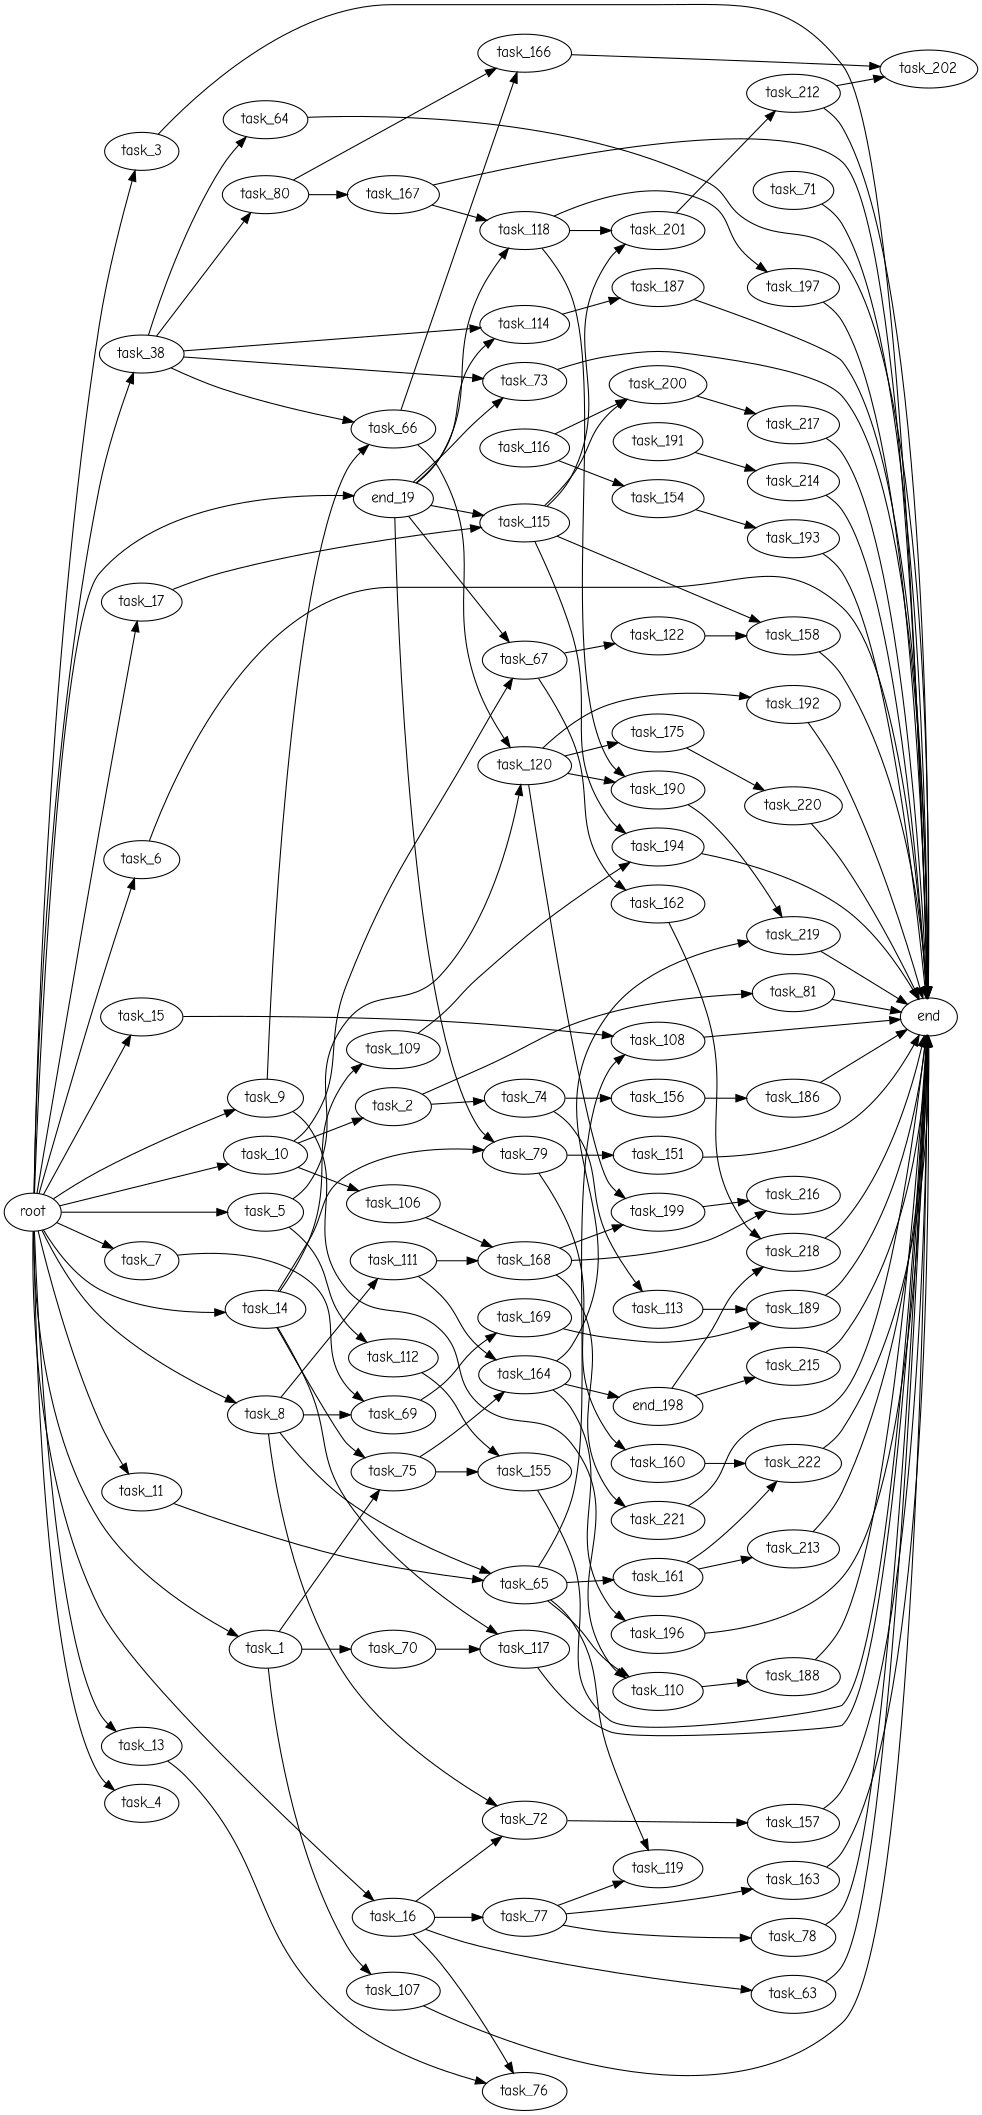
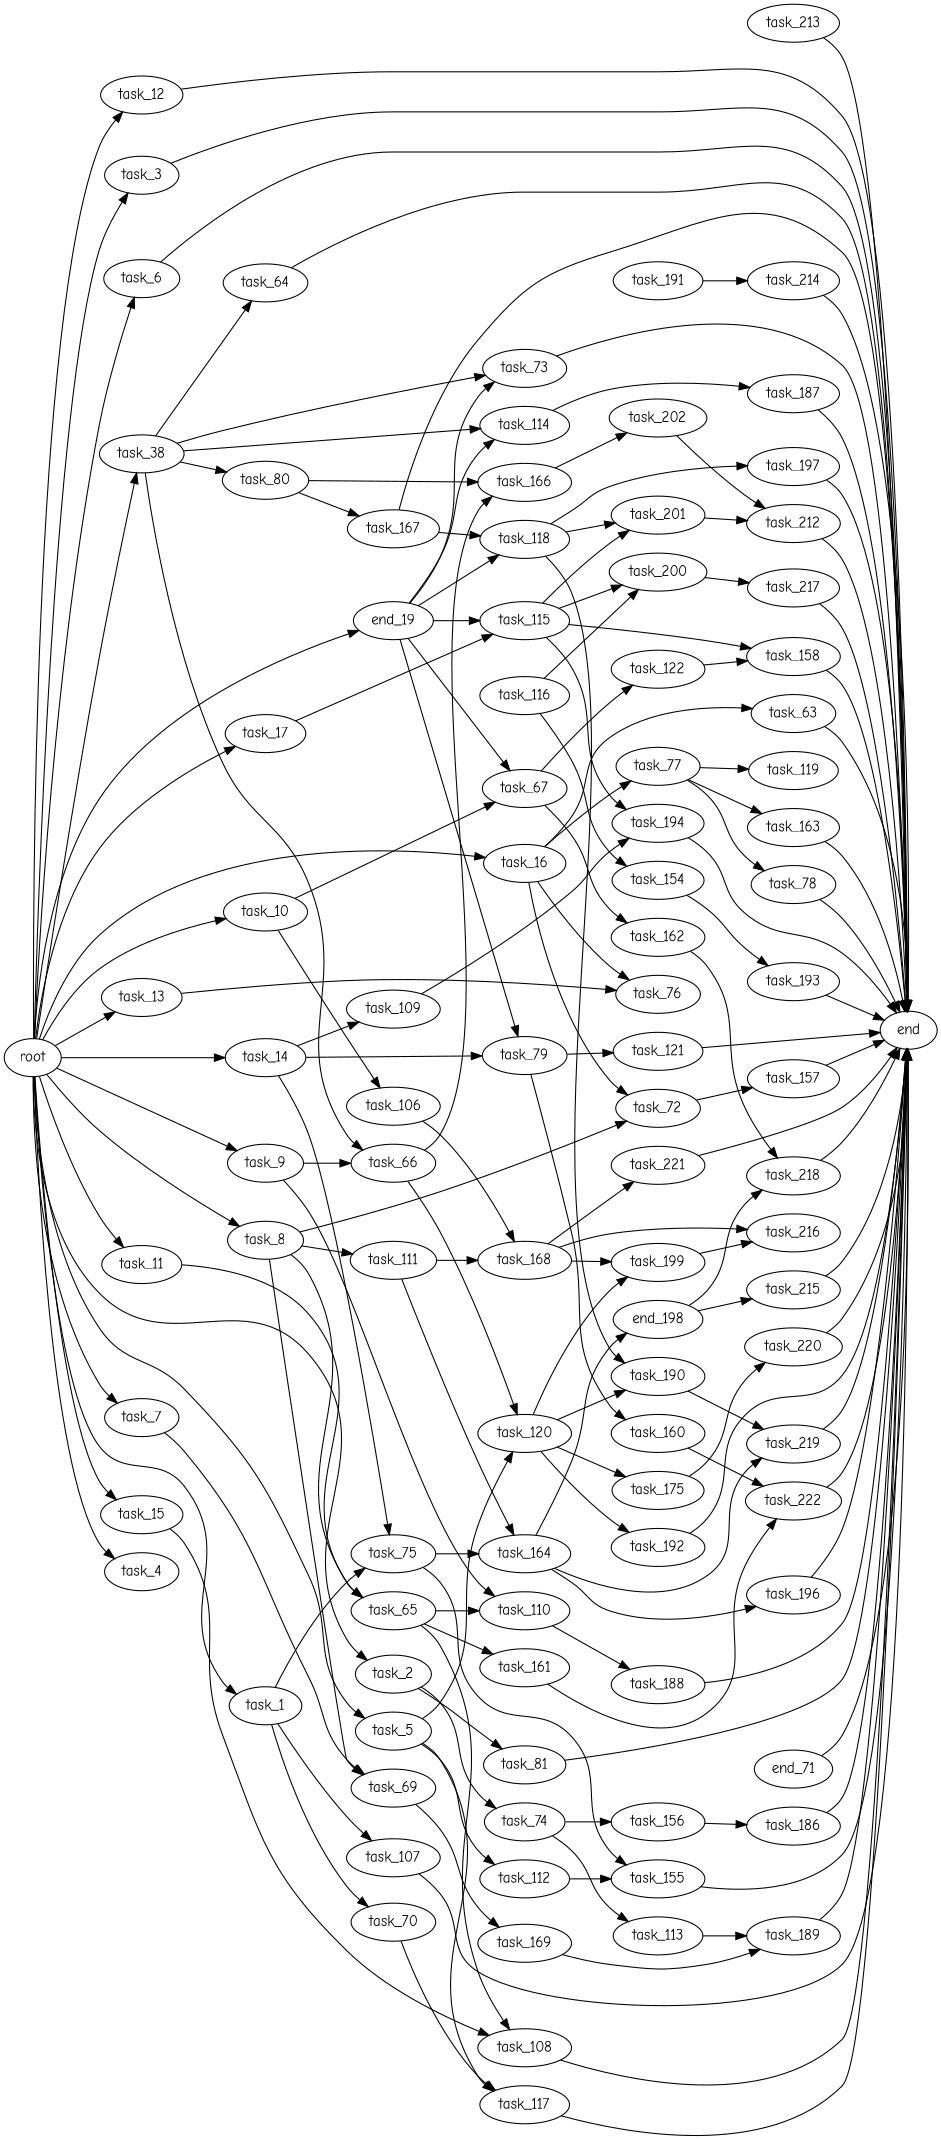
edge "task_212" -> "task_202": reversed
node "task_12": added
node "task_71": label "task_71" -> "end_71"
edge "task_10" -> "task_2": now "root" -> "task_2"
node "task_151": label "task_151" -> "task_121"
edge "task_14" -> "task_117": now "task_5" -> "task_117"
edge "task_161" -> "task_213": removed
edge "task_65" -> "task_119": removed
